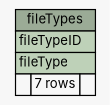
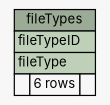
node "fileTypes": text "7 rows" -> "6 rows"
